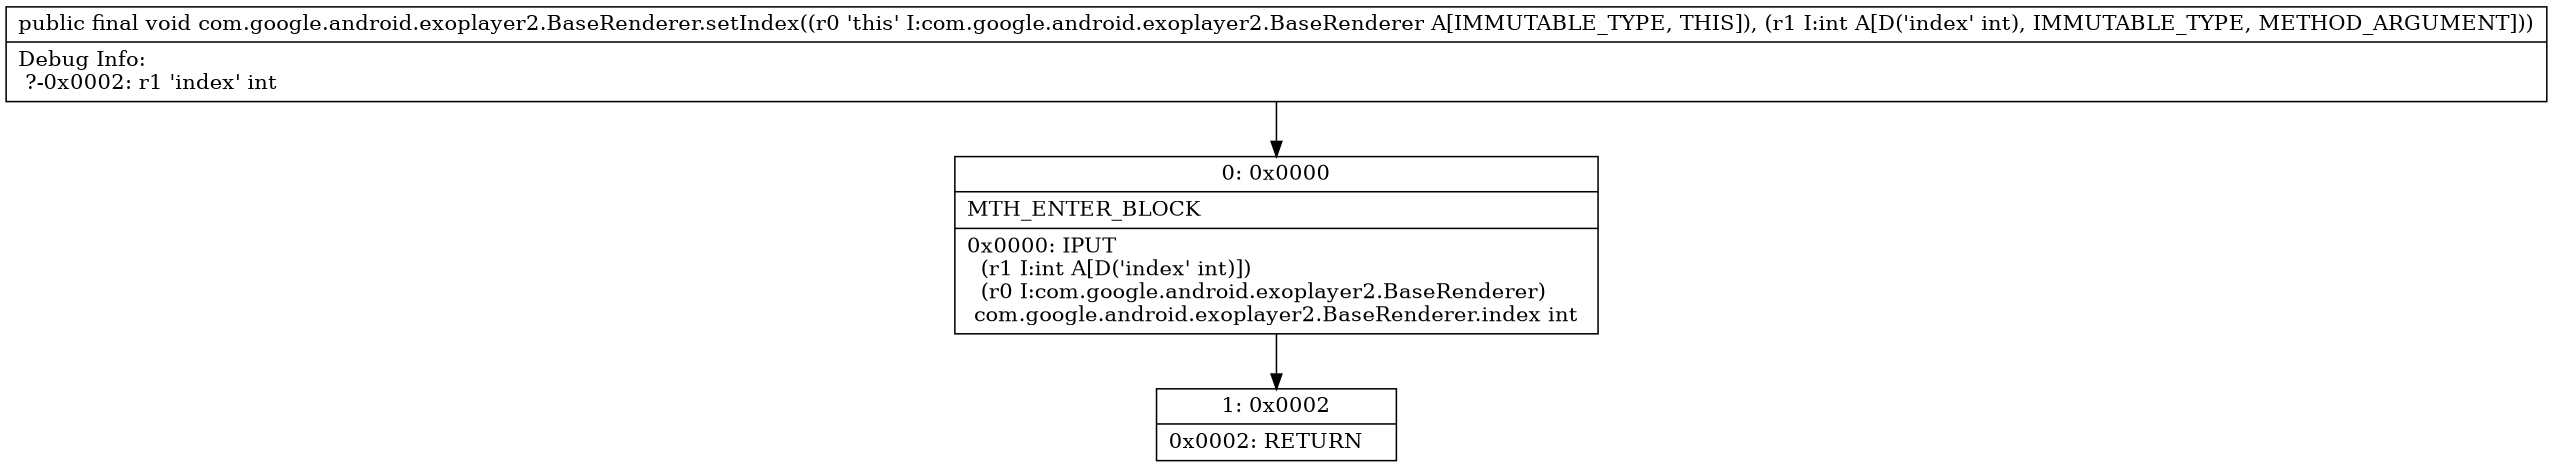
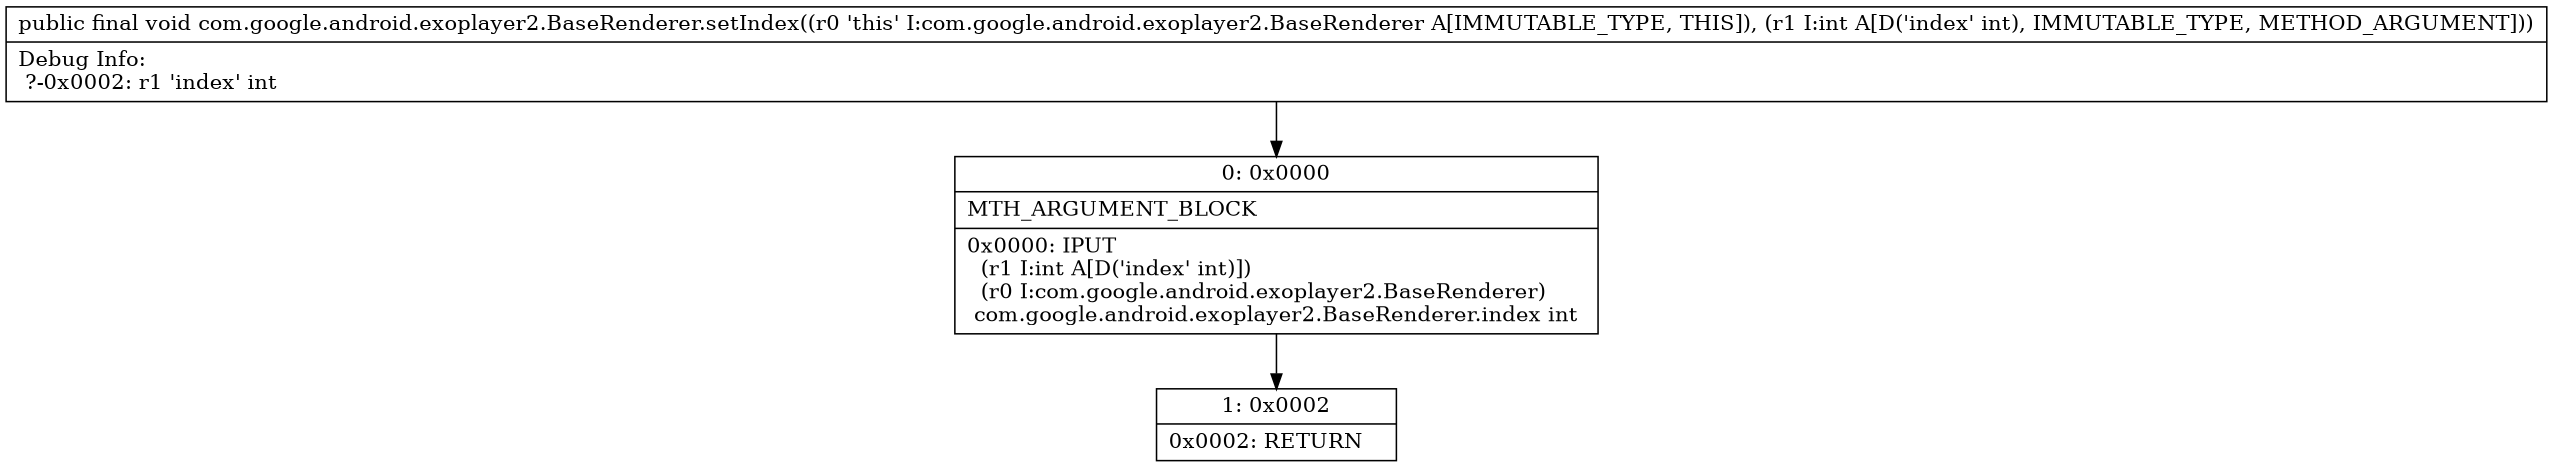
node "0: 0x0000": text "MTH_ENTER_BLOCK" -> "MTH_ARGUMENT_BLOCK"
